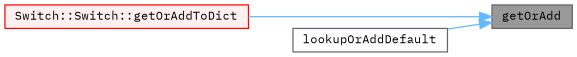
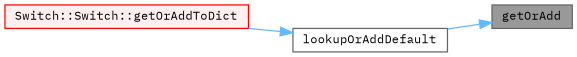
edge "Switch::Switch::getOrAddToDict" -> "getOrAdd": now "Switch::Switch::getOrAddToDict" -> "lookupOrAddDefault"
